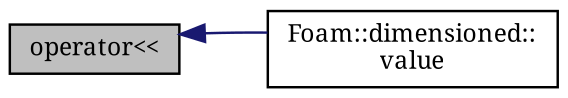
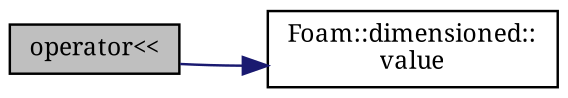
edge "Foam::dimensioned:: value" -> "operator<<": reversed
